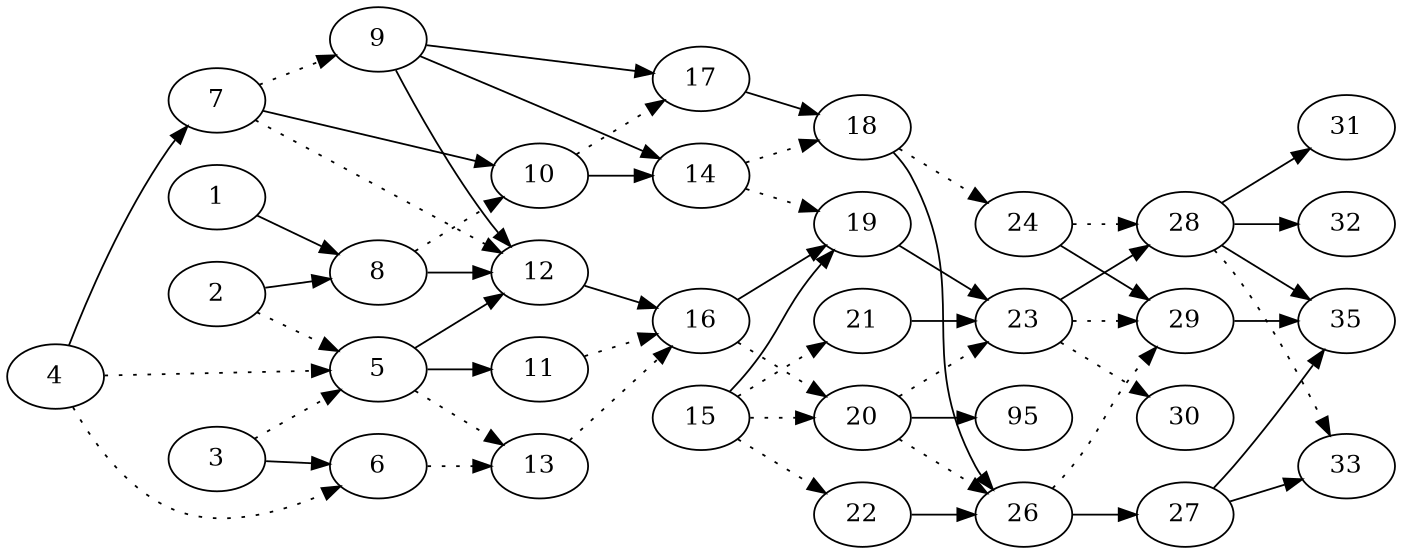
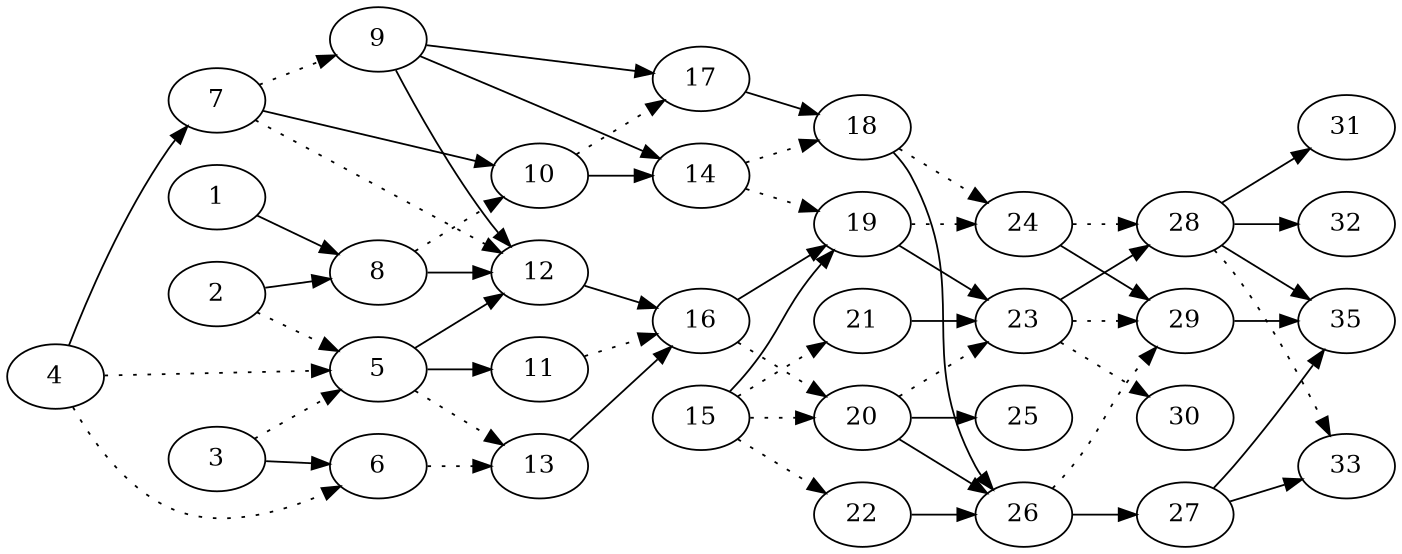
edge "19" -> "24": added
edge "13" -> "16": style dotted -> solid
node "95": label "95" -> "25"
edge "20" -> "26": style dotted -> solid
